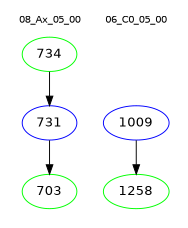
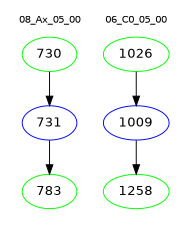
node "734": label "734" -> "730"
node "1026": added
node "703": label "703" -> "783"
